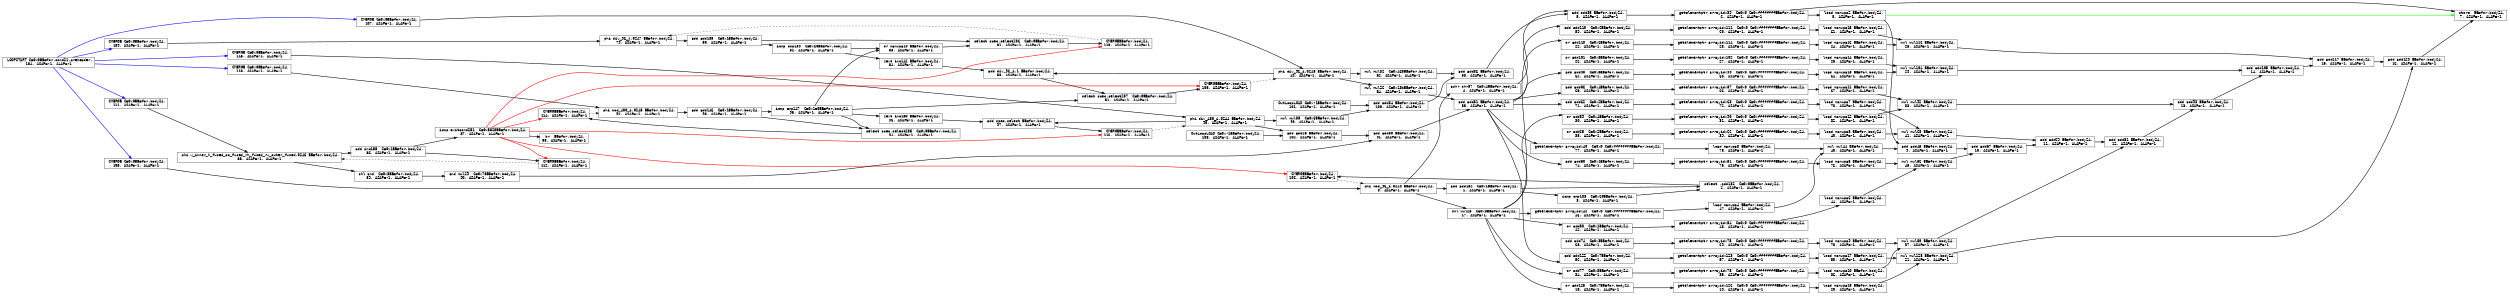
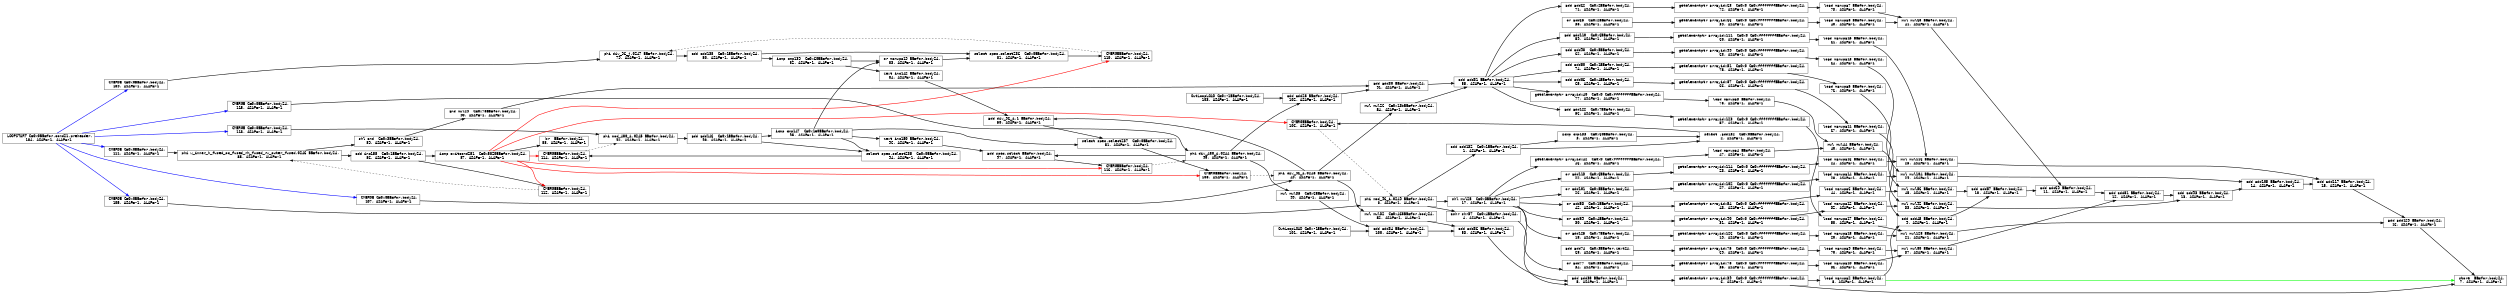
edge "shl mul25  C=0x3BB=for.body24, 17, ASAP=-1, ALAP=-1" -> "or add101  C=0x5BB=for.body24, 26, ASAP=-1, ALAP=-1": added
node "add add74  C=0x3BB=for.body24, 68, ASAP=-1, ALAP=-1": label "add add74  C=0x3BB=for.body24, 68, ASAP=-1, ALAP=-1" -> "add add74  C=0x3BB=for.zext24, 68, ASAP=-1, ALAP=-1"
